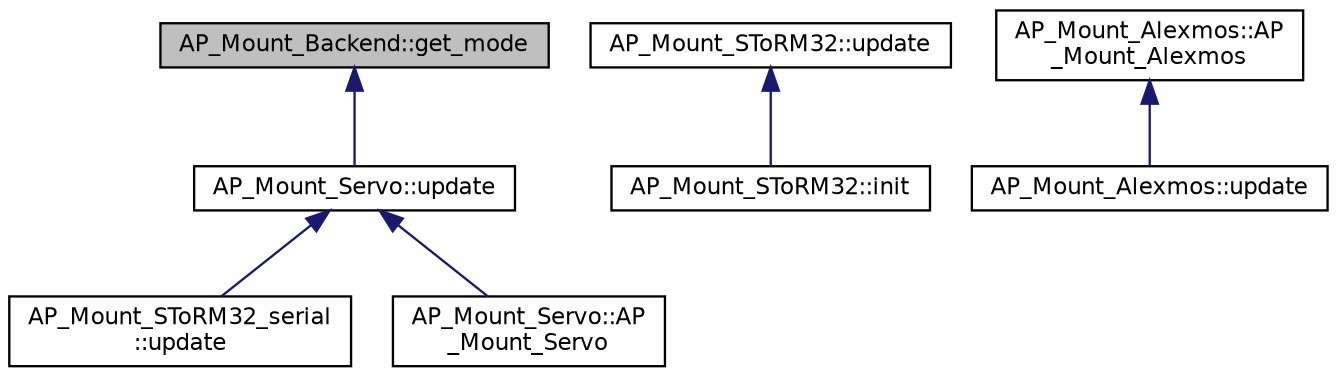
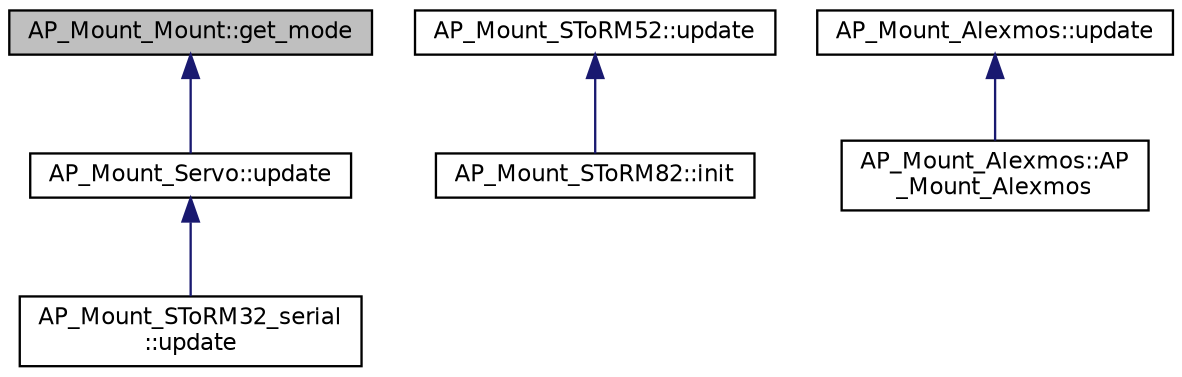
node "AP_Mount_Backend::get_mode": label "AP_Mount_Backend::get_mode" -> "AP_Mount_Mount::get_mode"
node "AP_Mount_SToRM32::update": label "AP_Mount_SToRM32::update" -> "AP_Mount_SToRM52::update"
edge "AP_Mount_Alexmos::update" -> "AP_Mount_Alexmos::AP _Mount_Alexmos": reversed
node "AP_Mount_SToRM32::init": label "AP_Mount_SToRM32::init" -> "AP_Mount_SToRM82::init"
node "AP_Mount_Servo::AP _Mount_Servo": removed
